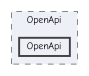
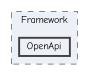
cluster "OpenApi": label "OpenApi" -> "Framework"
